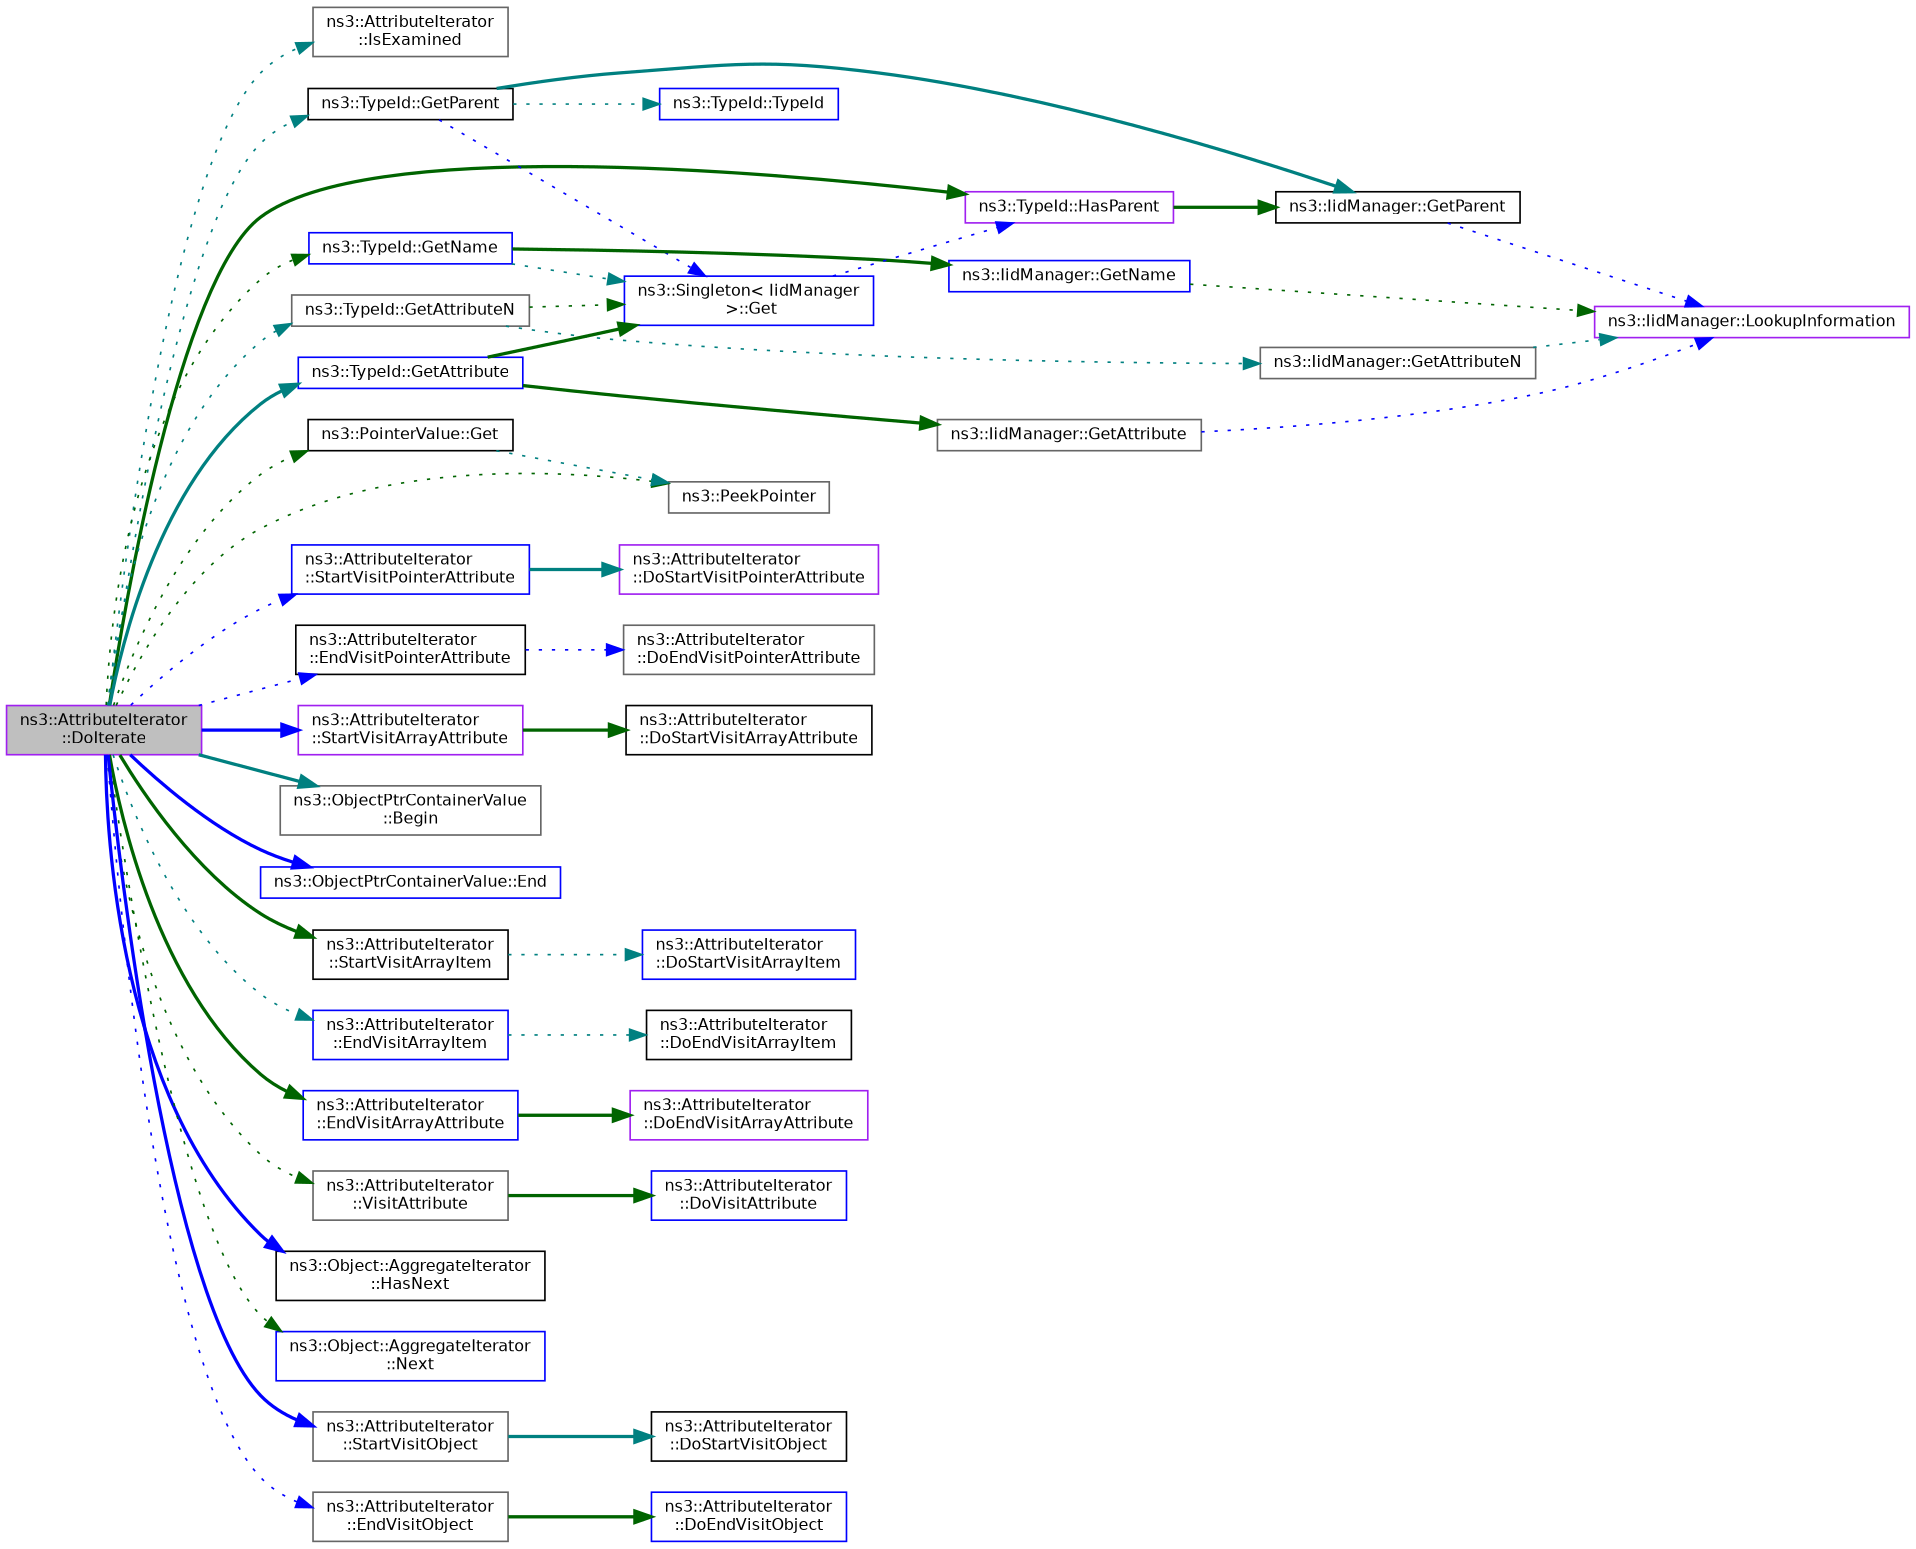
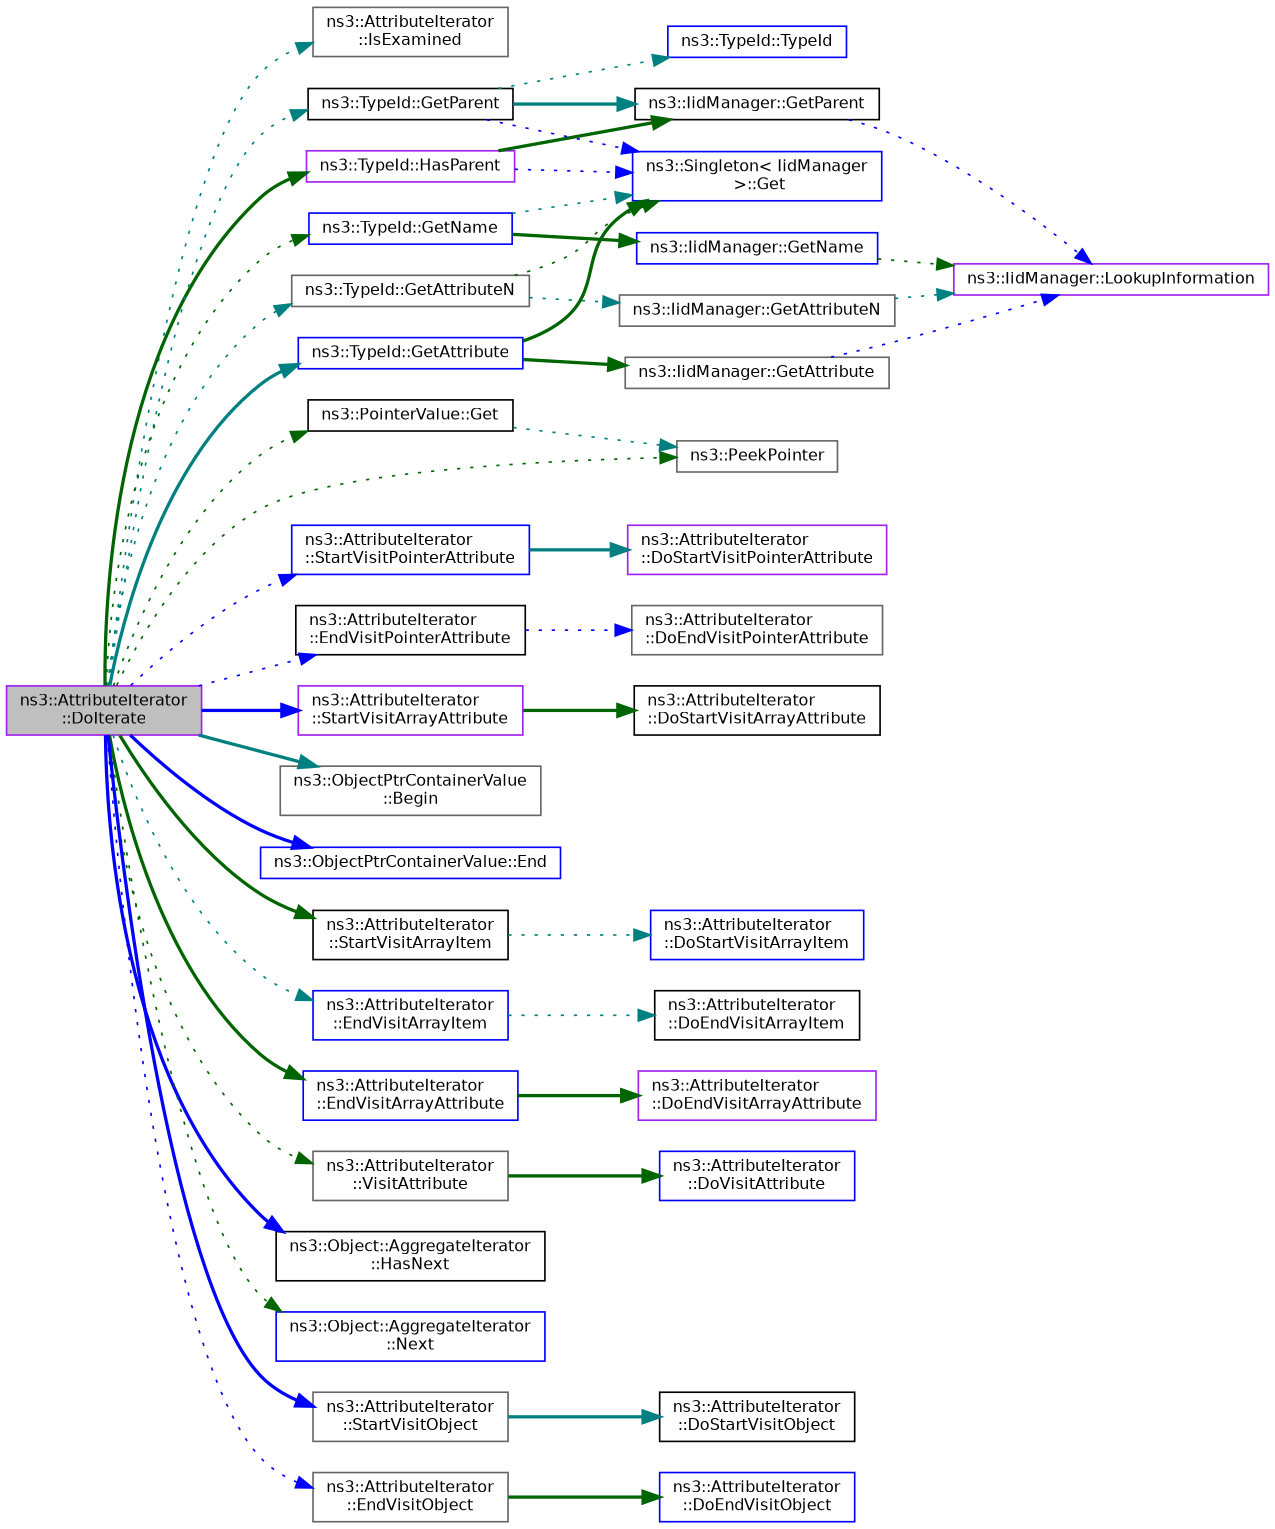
edge "ns3::Singleton< IidManager >::Get" -> "ns3::TypeId::HasParent": reversed
